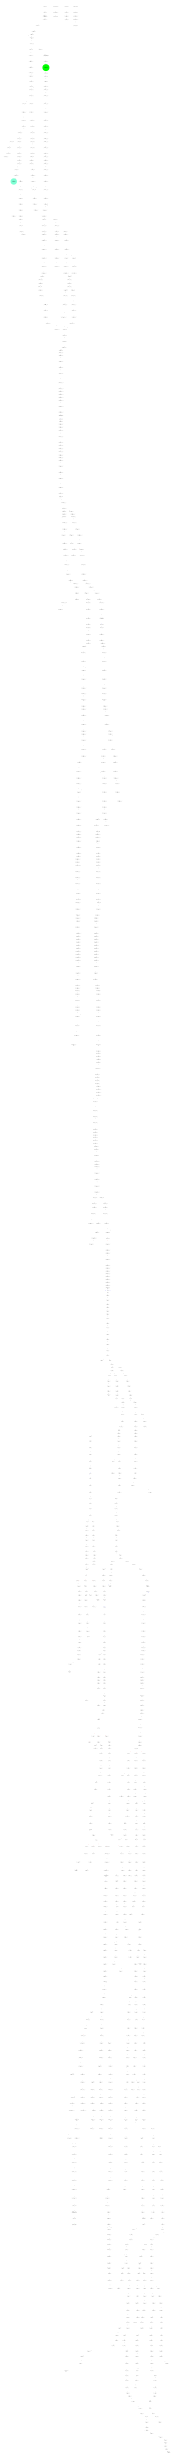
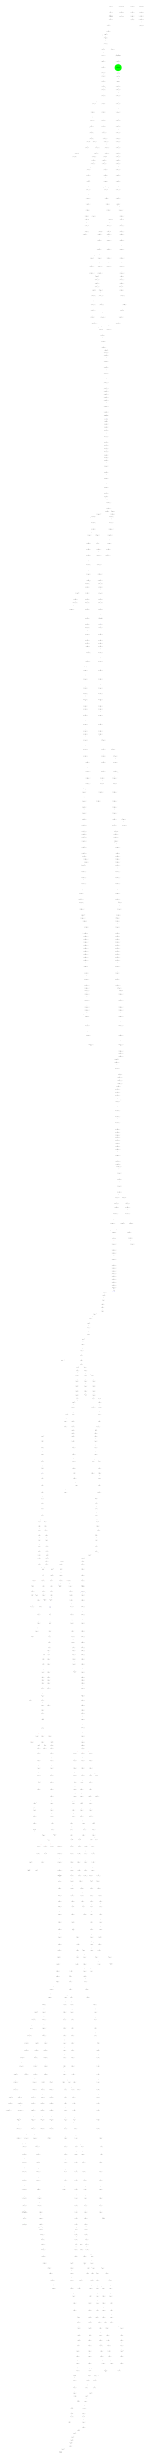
node "_thrFunc0___bb74 CREATE _taskFunc0_ WCET=13": removed
